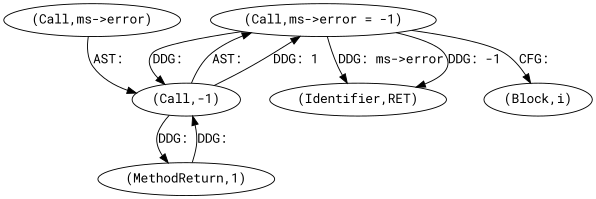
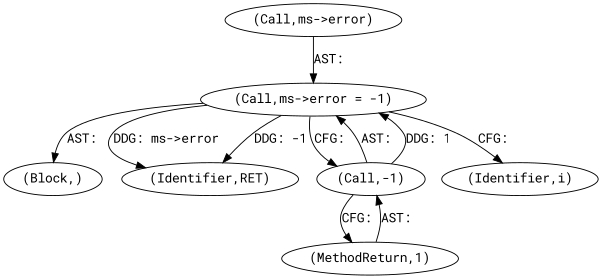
edge "(Call,ms->error = -1)" -> "(Call,-1)": label "DDG: " -> "CFG: "
edge "(Call,ms->error)" -> "(Call,-1)": now "(Call,ms->error)" -> "(Call,ms->error = -1)"
node "(Block,i)": label "(Block,i)" -> "(Identifier,i)"
edge "(Call,-1)" -> "(MethodReturn,1)": label "DDG: " -> "CFG: "
edge "(MethodReturn,1)" -> "(Call,-1)": label "DDG: " -> "AST: "
node "(Block,)": added
